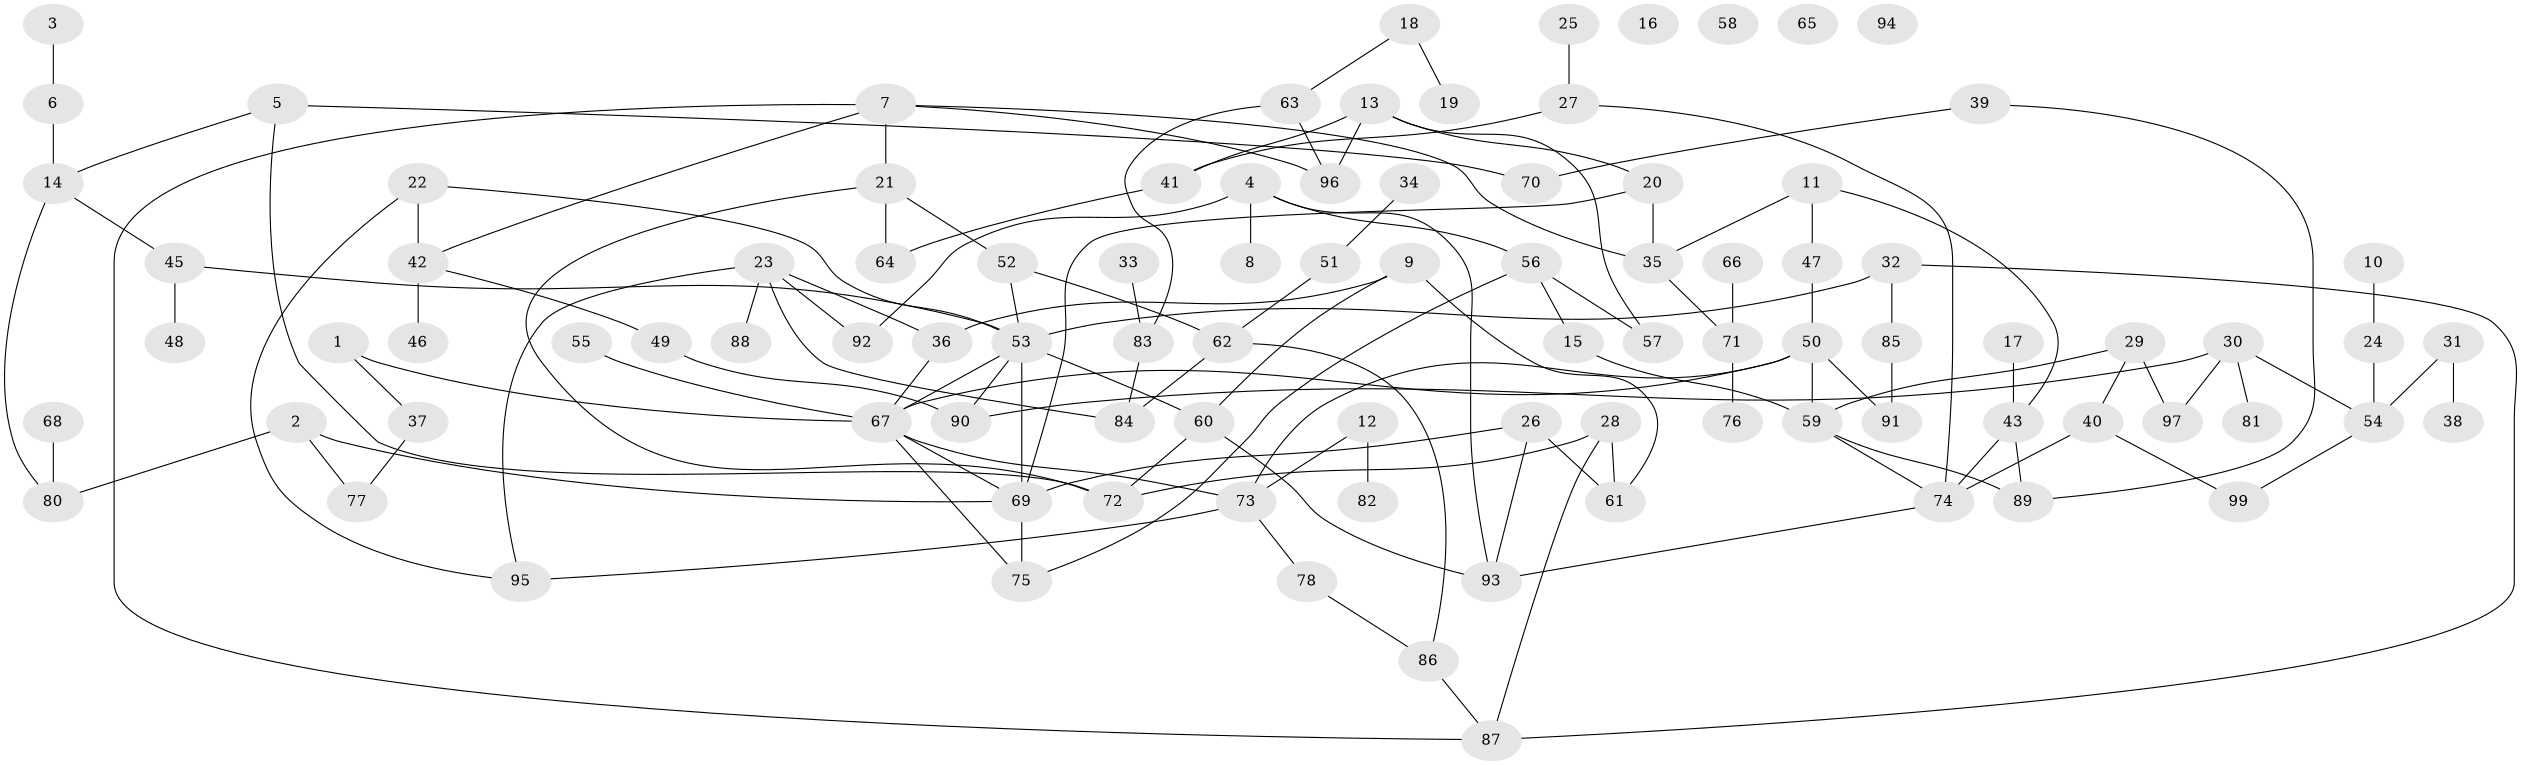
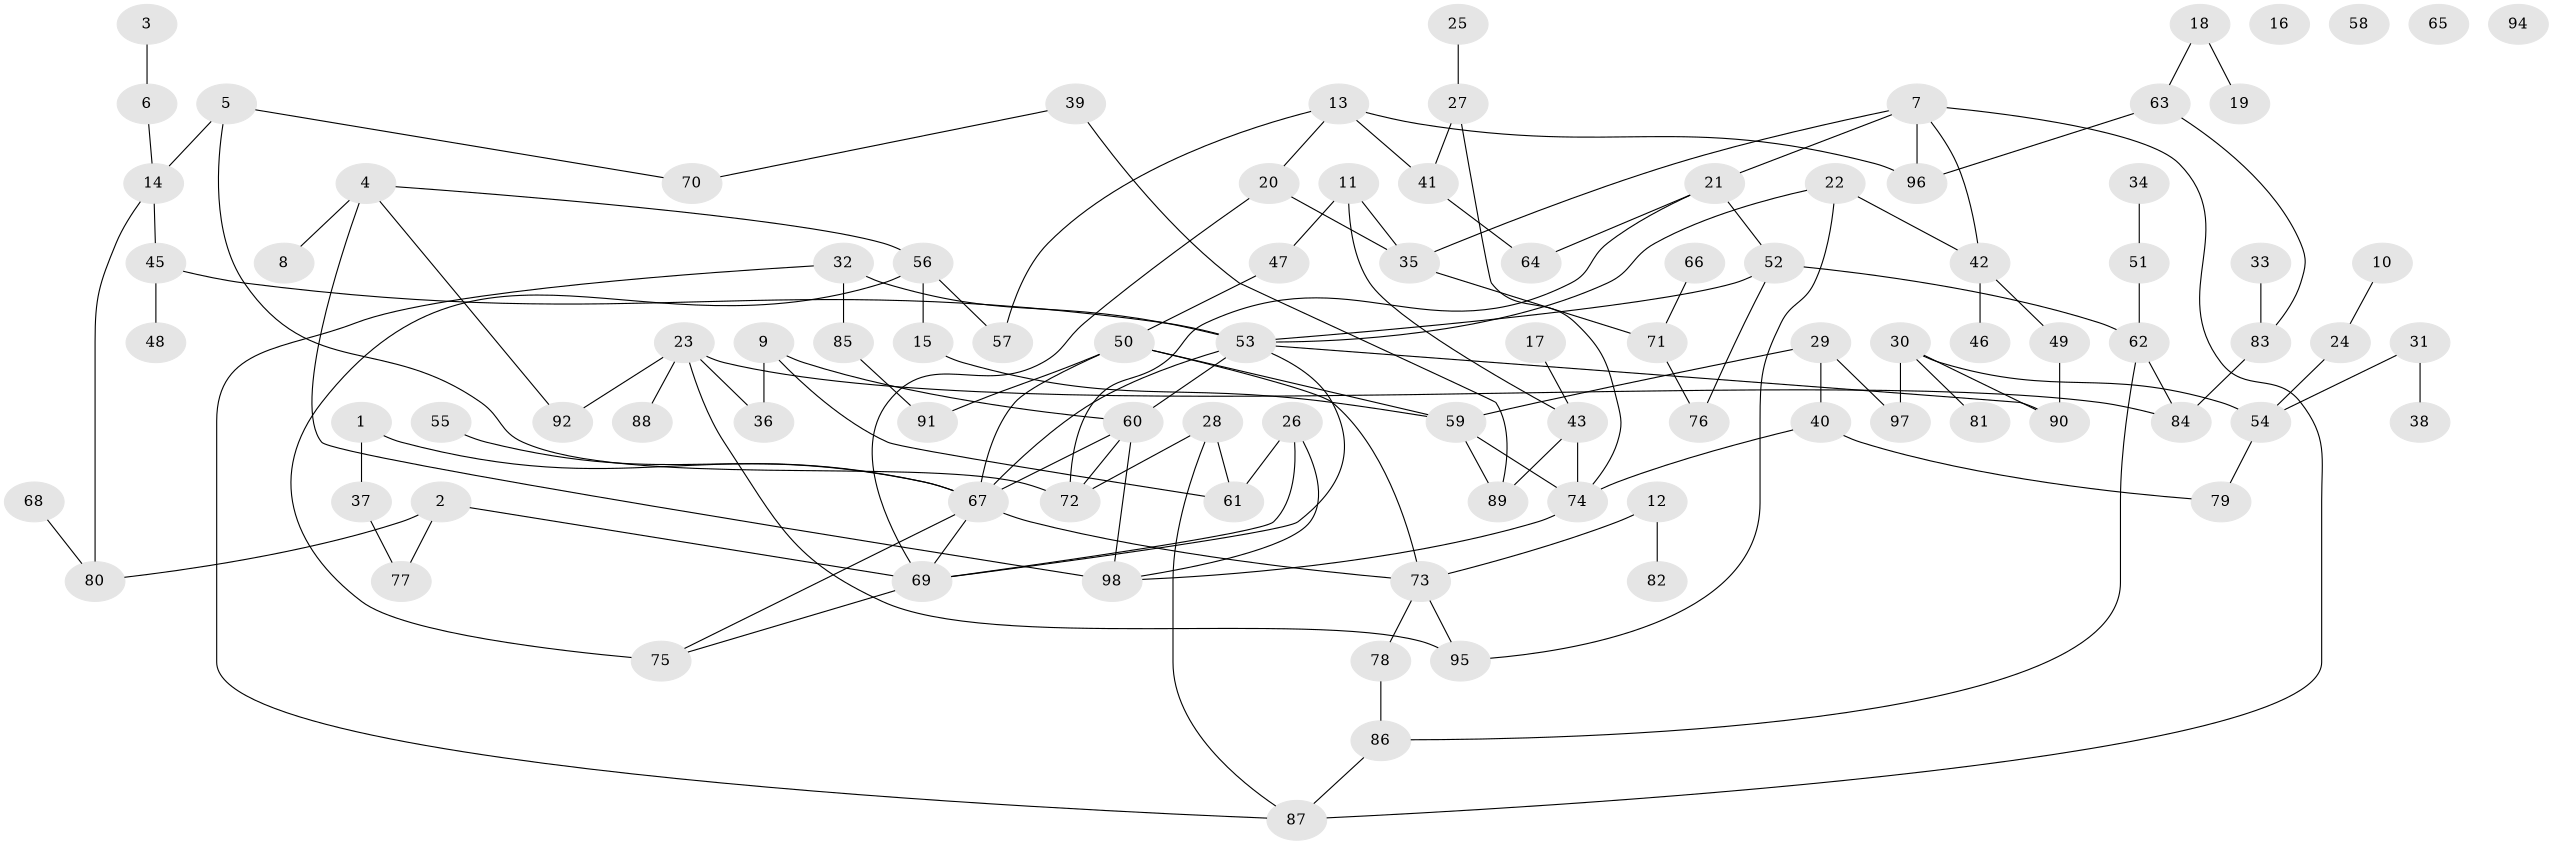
edge "52" -- "76": added
edge "36" -- "67": now "60" -- "67"
node "99": label "99" -> "79"
node "93": label "93" -> "98"
